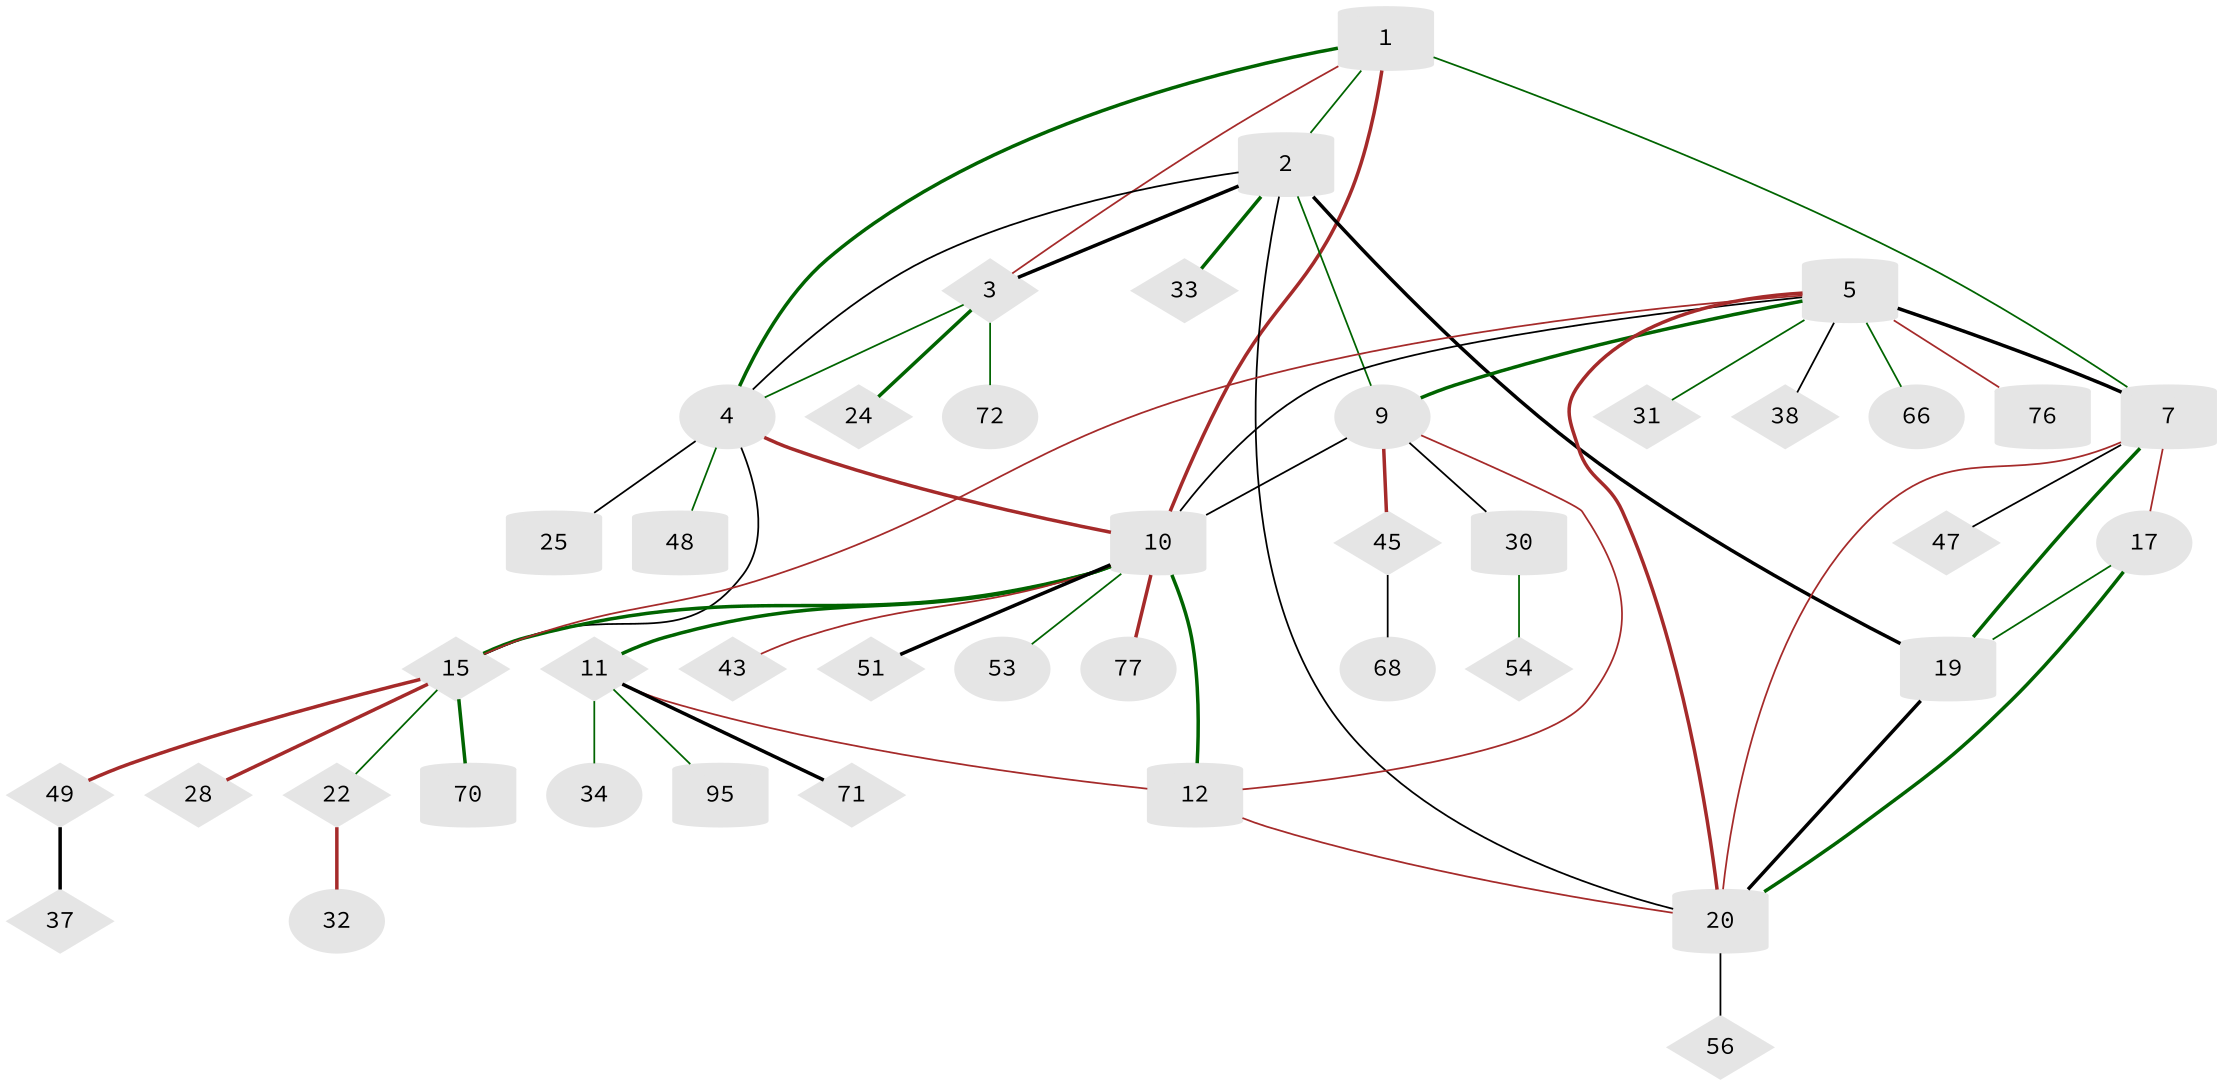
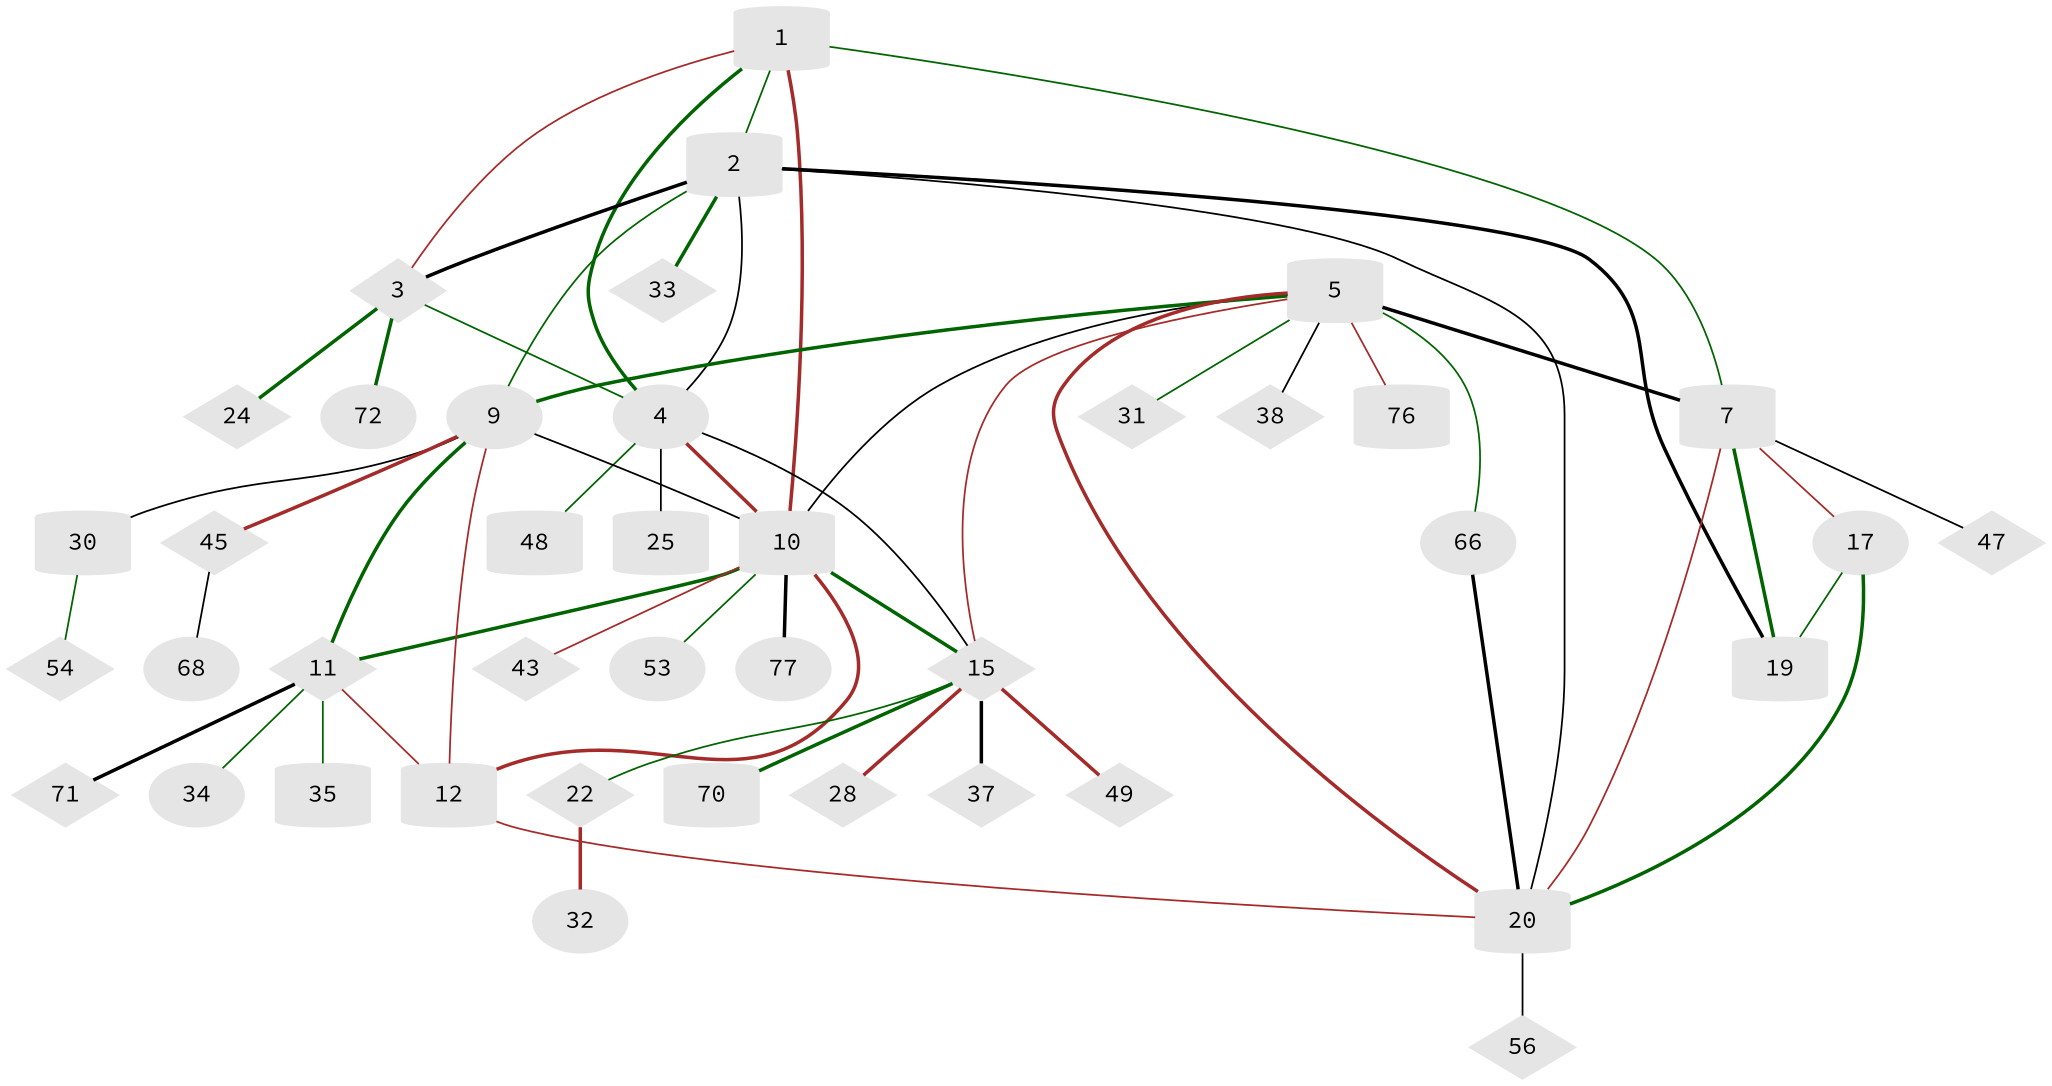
edge "3" -- "72": style solid -> bold
edge "9" -- "11": added
edge "10" -- "77": color brown -> black
edge "10" -- "12": color darkgreen -> brown
node "51": removed
node "95": label "95" -> "35"
edge "19" -- "20": now "66" -- "20"
edge "49" -- "37": now "15" -- "37"
